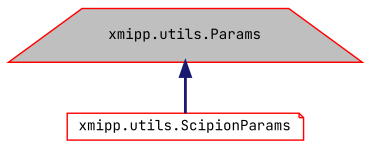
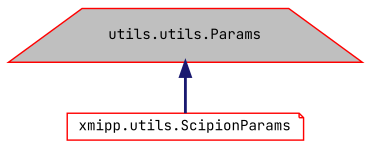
node "xmipp.utils.Params": label "xmipp.utils.Params" -> "utils.utils.Params"
